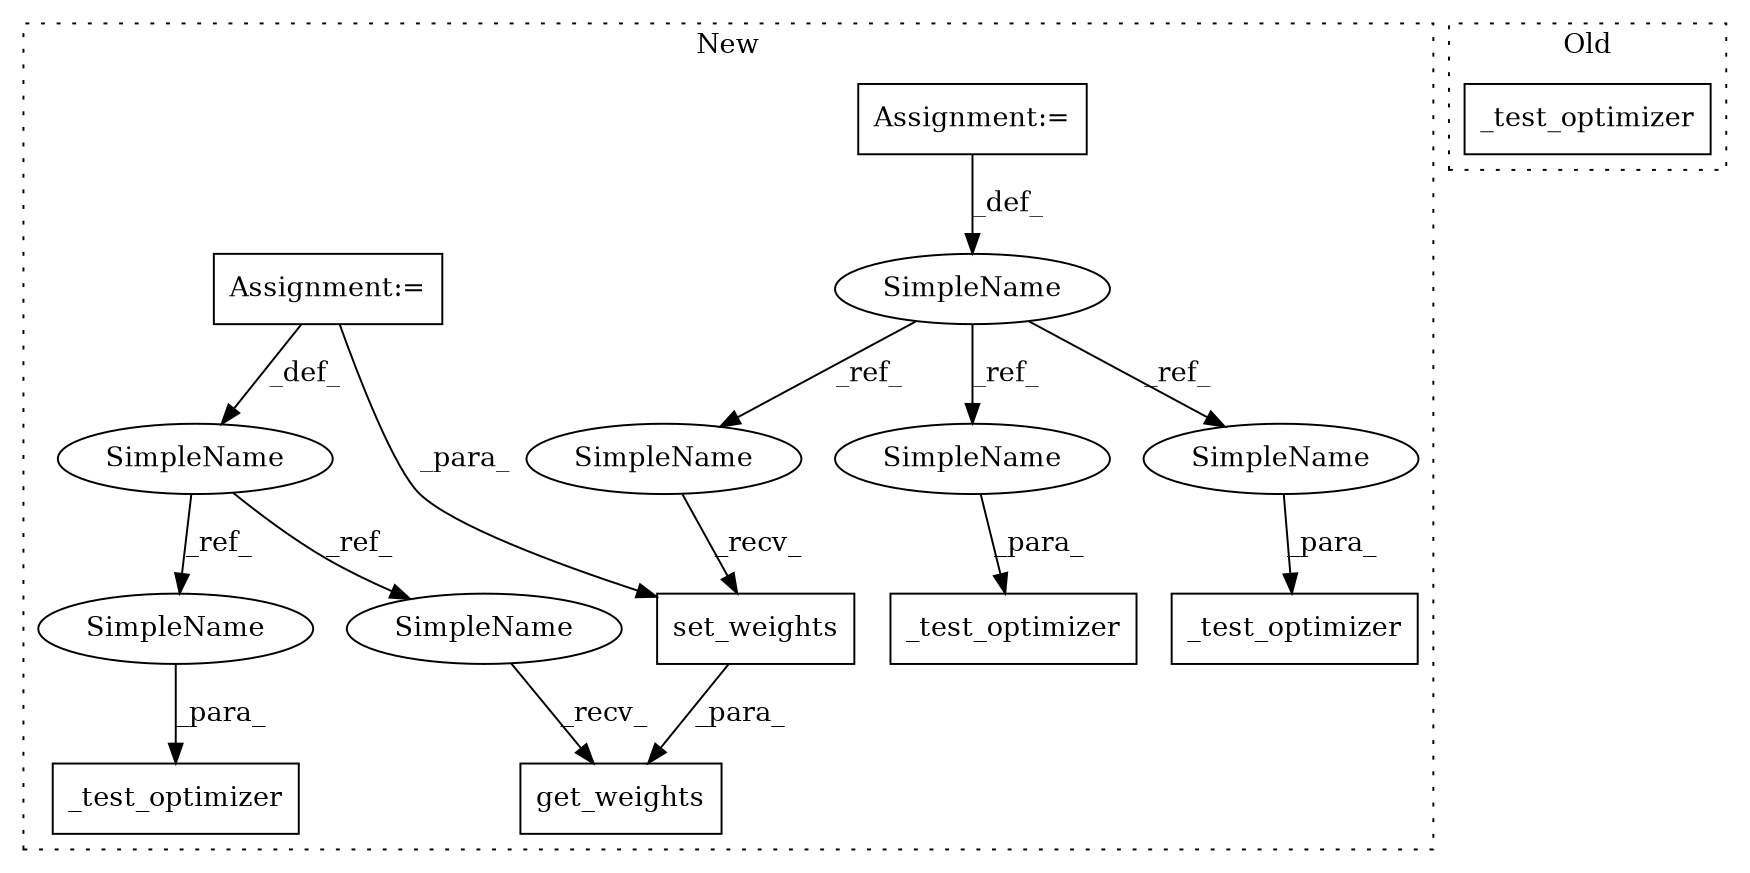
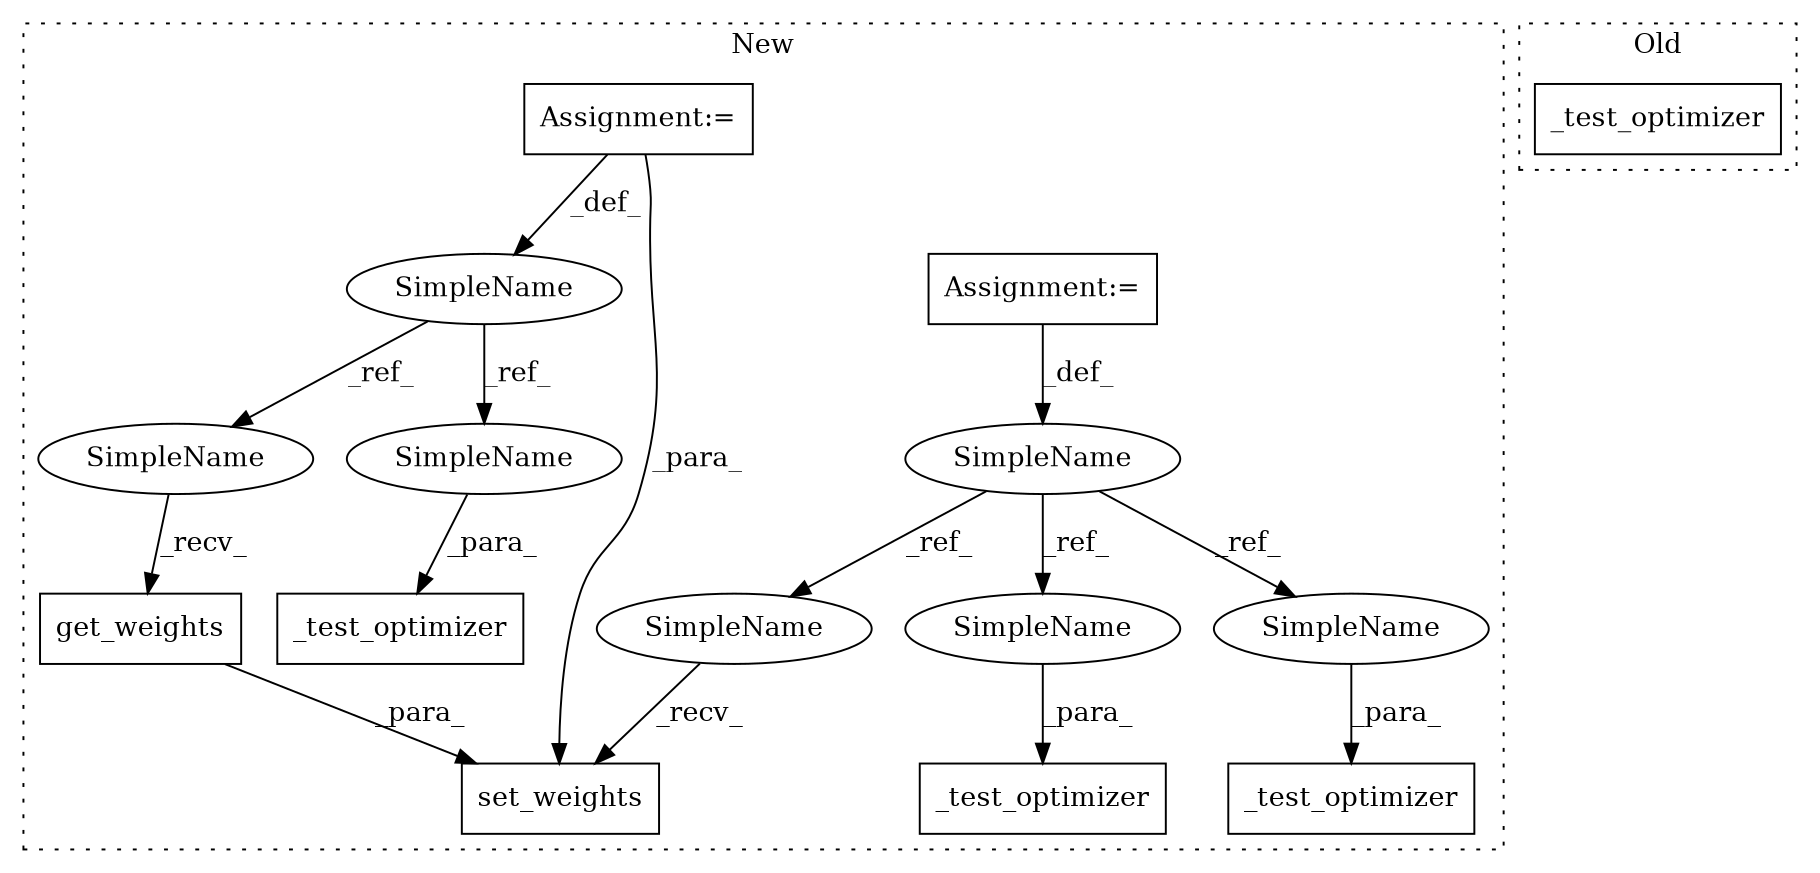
edge "set_weights" -> "get_weights": reversed
